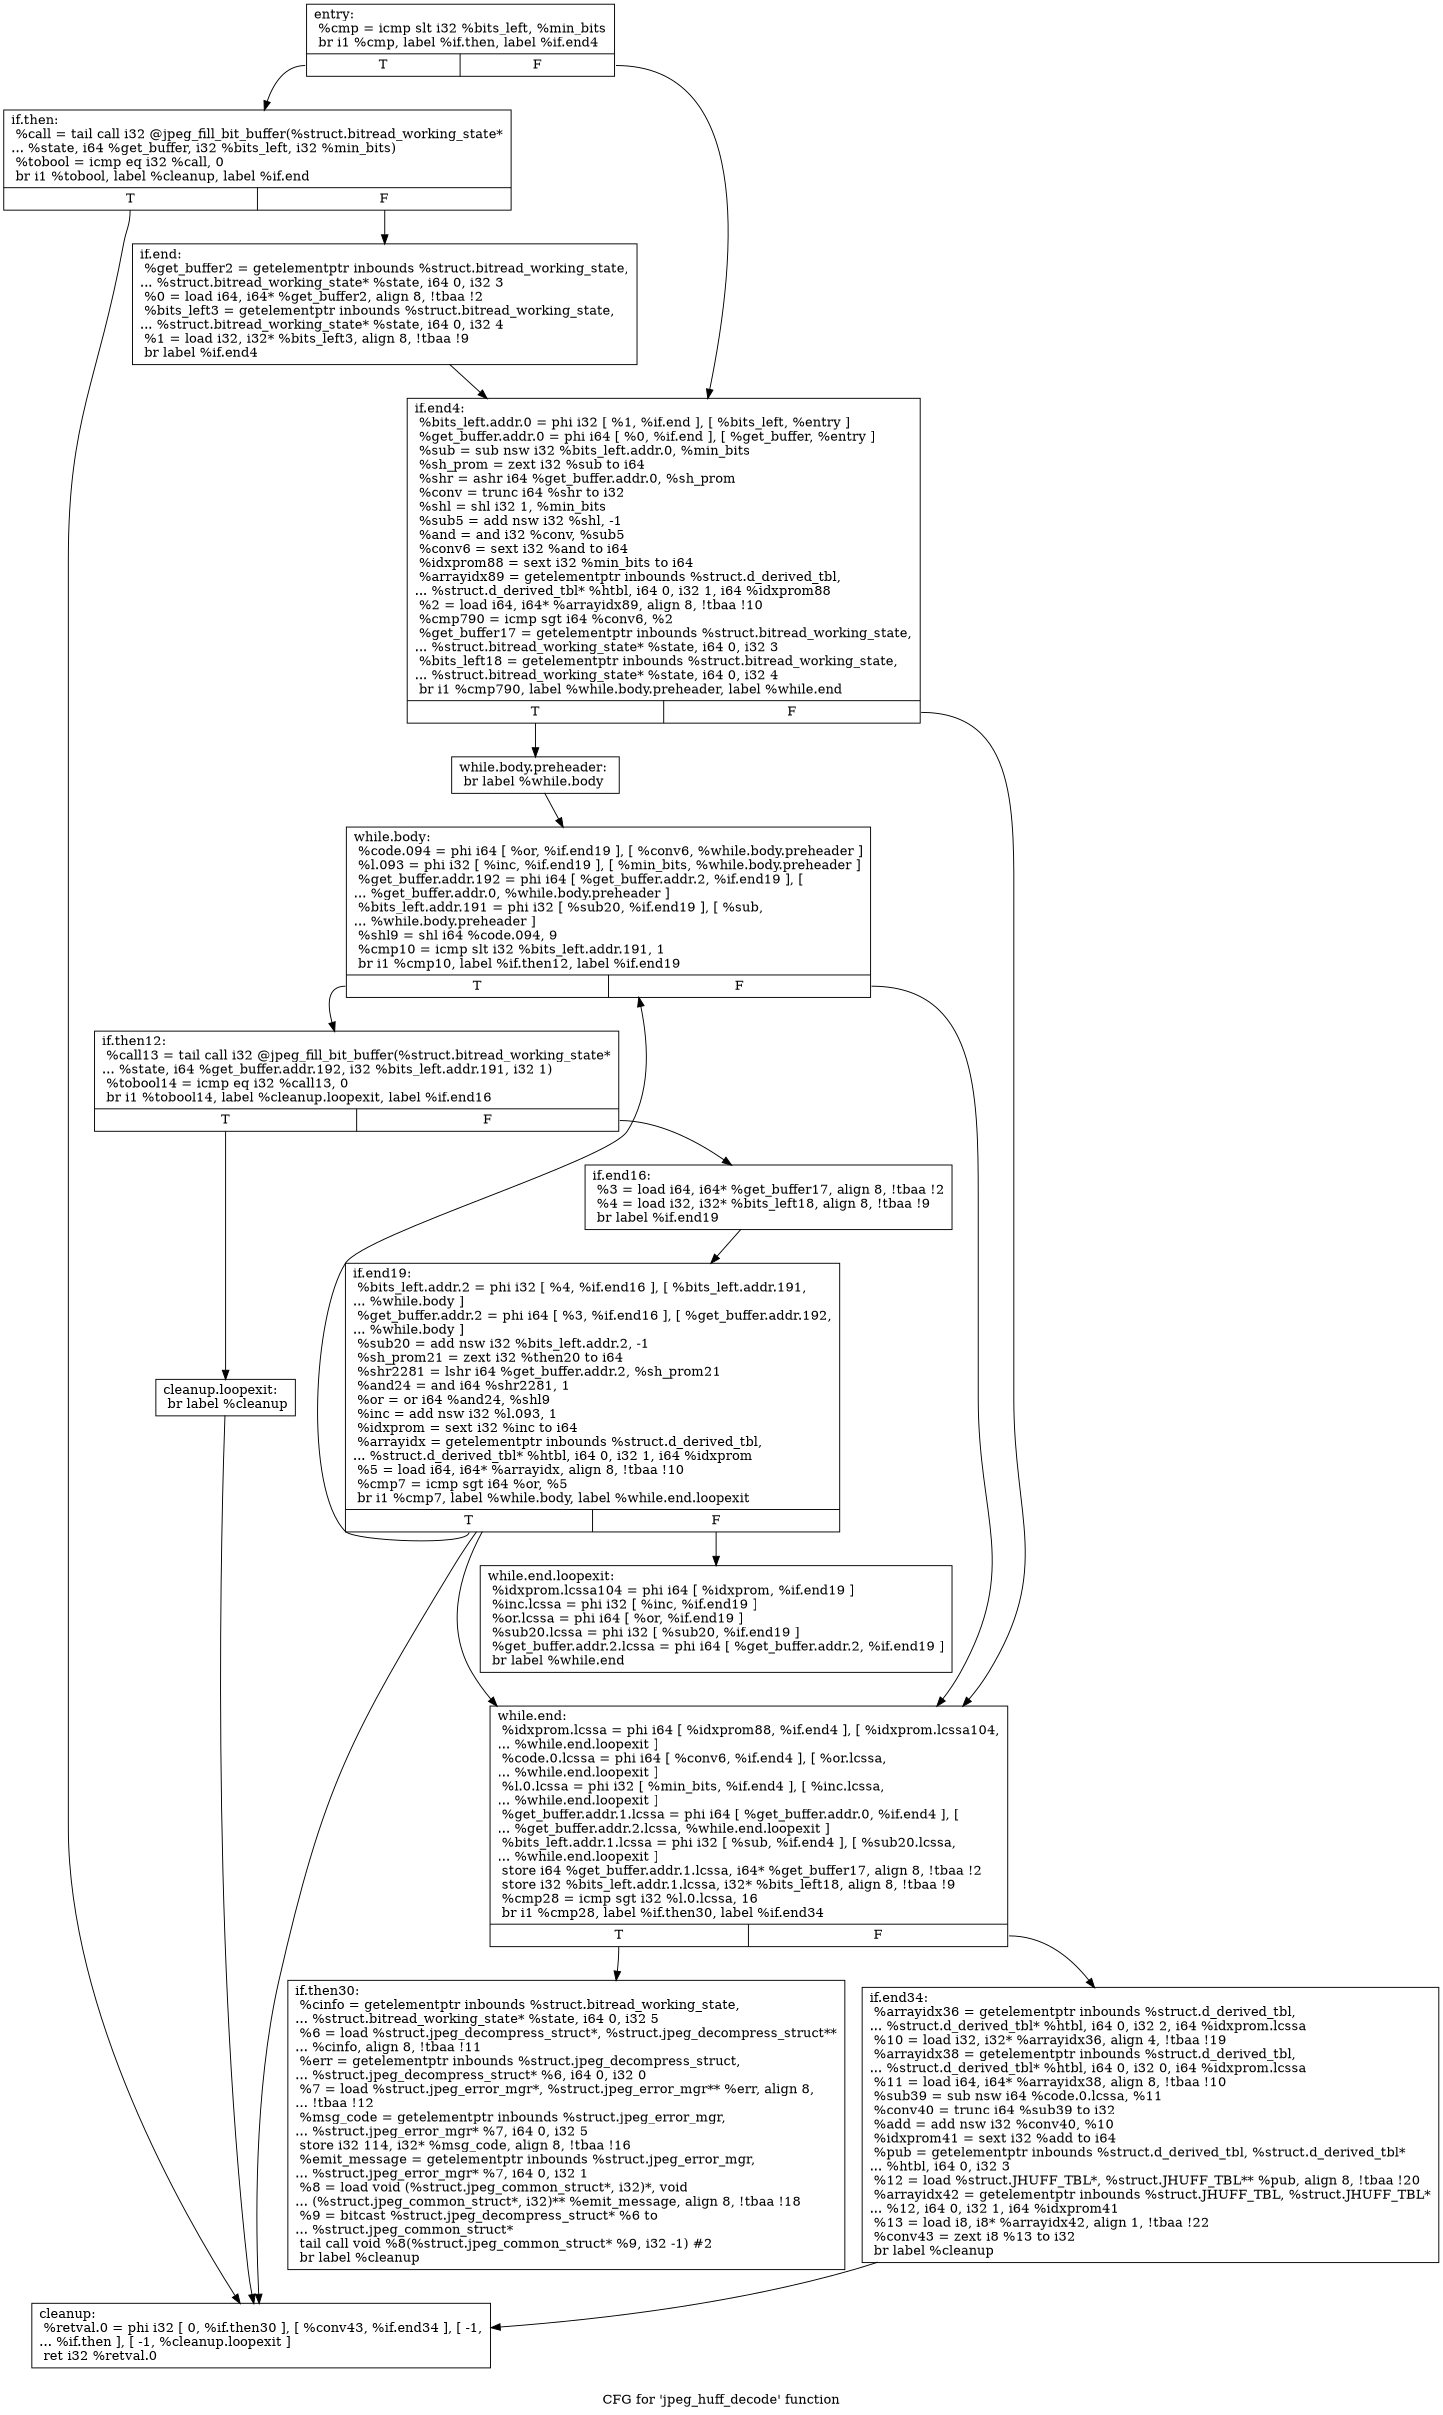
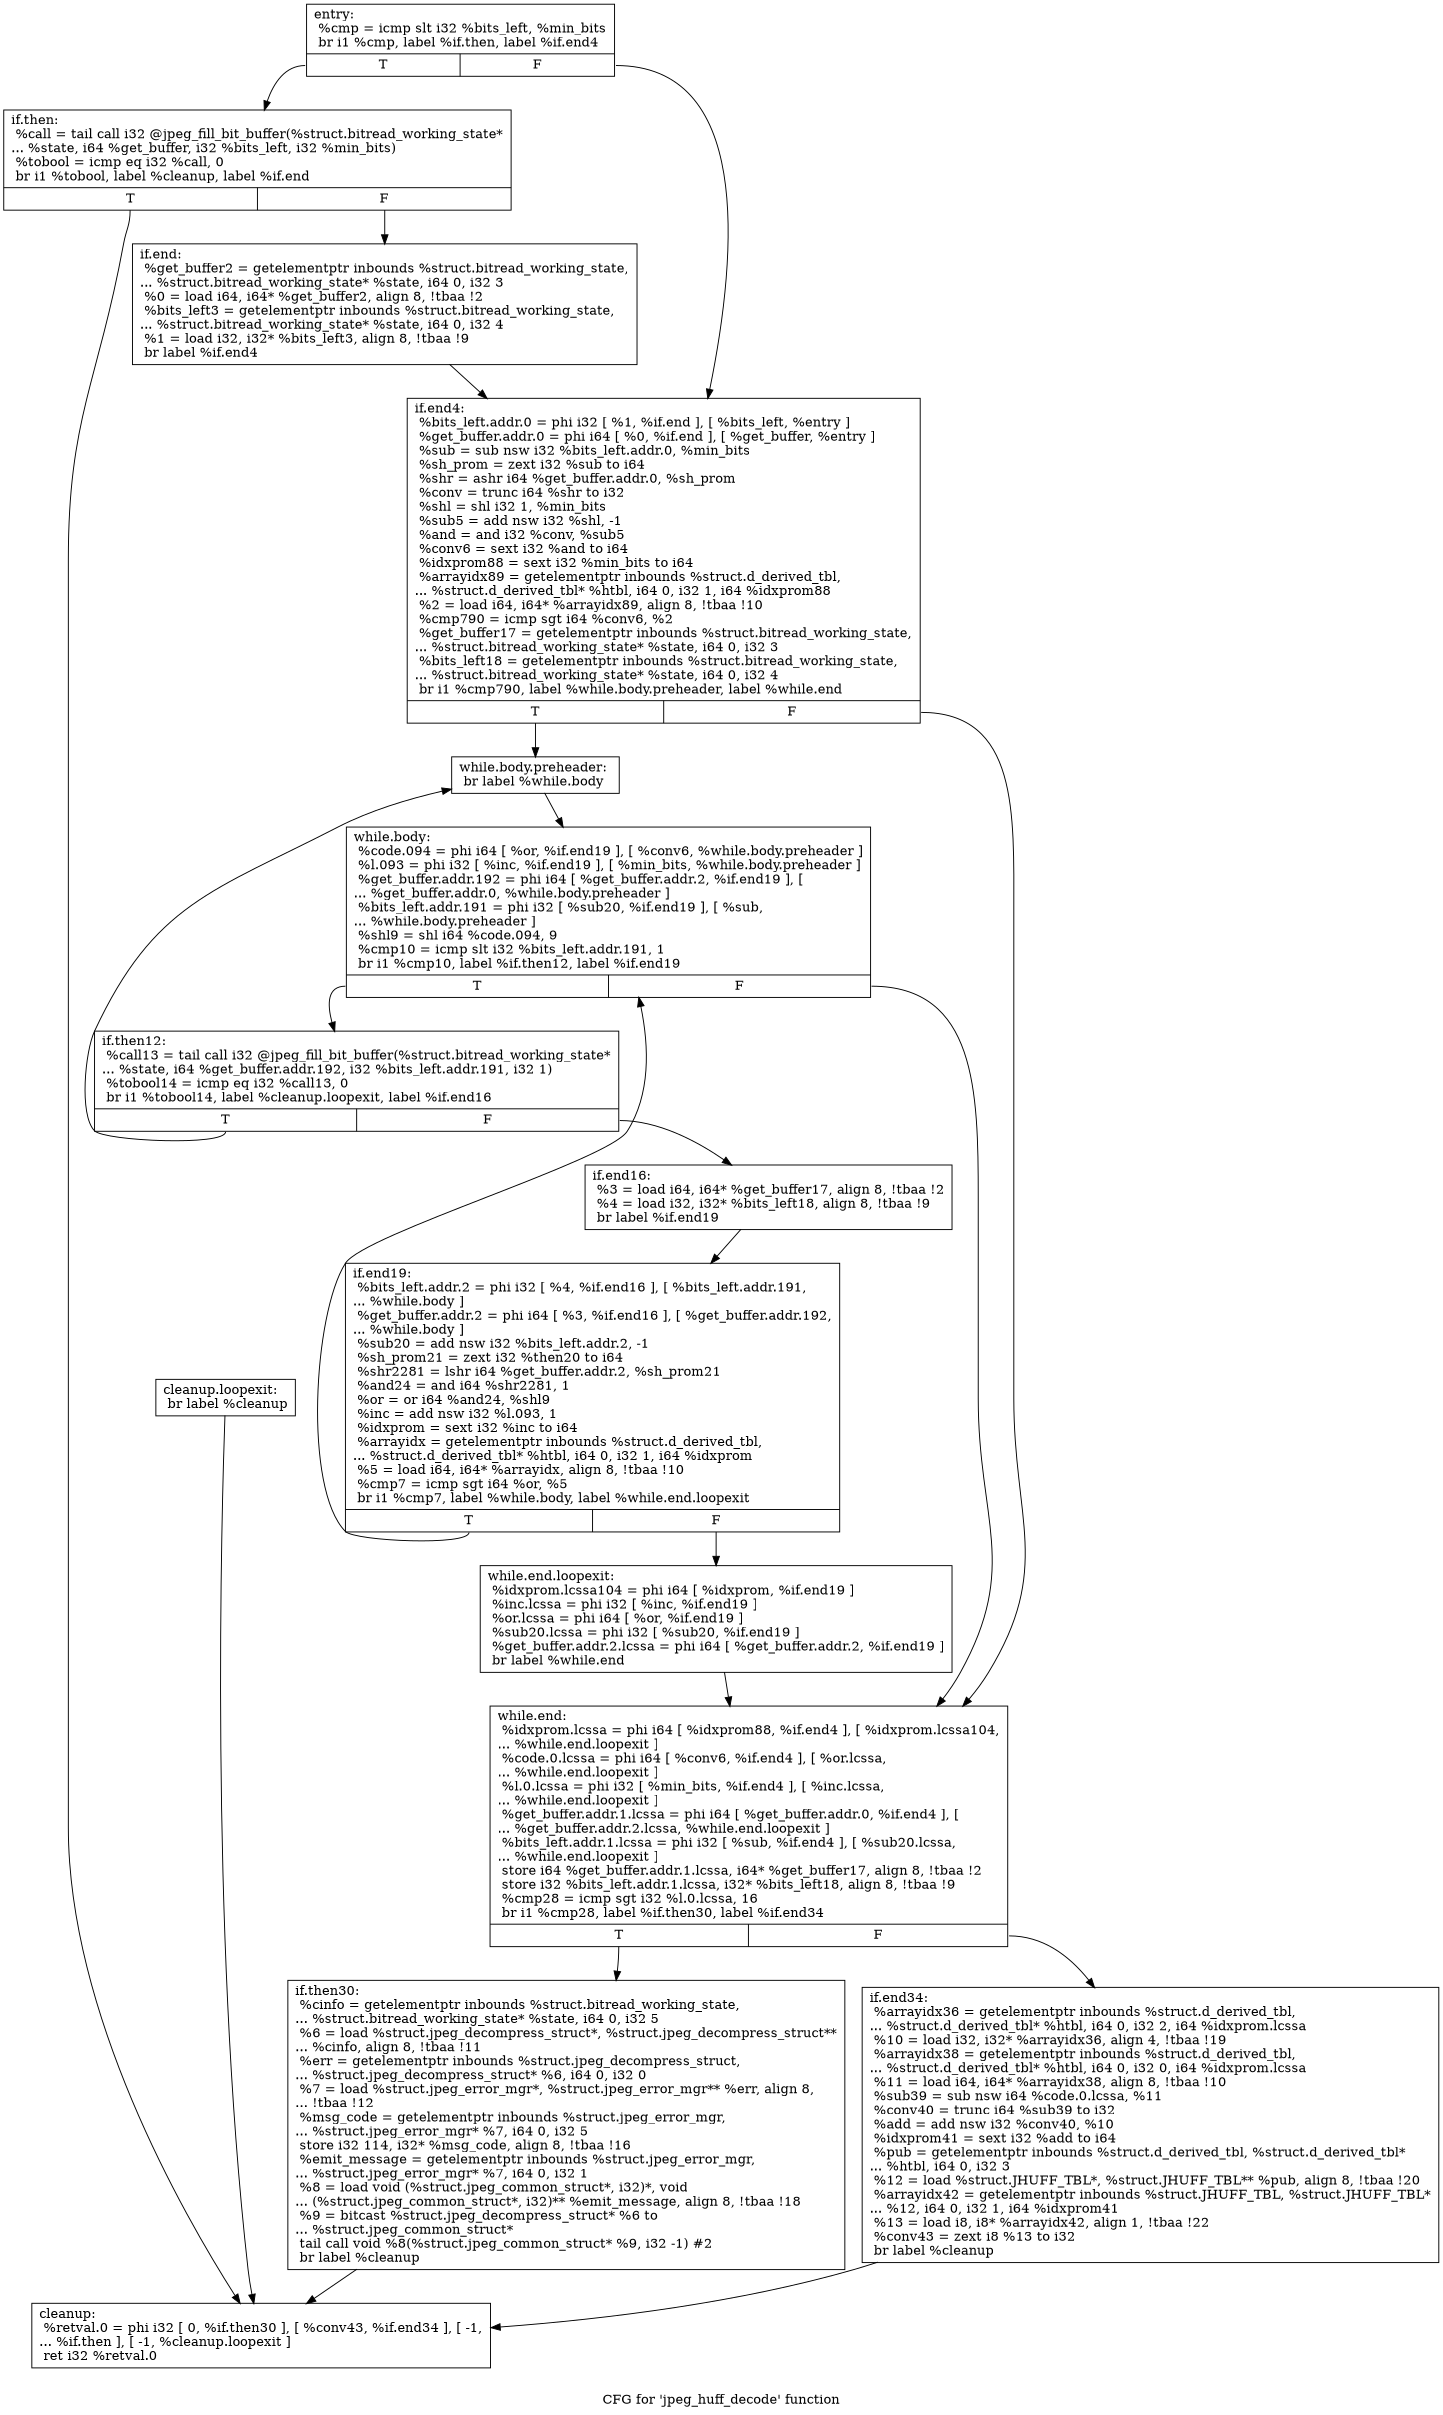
edge "if.then12:" -> "cleanup.loopexit:": now "if.then12:" -> "while.body.preheader:"
edge "if.end19:" -> "while.end:": now "while.end.loopexit:" -> "while.end:"
edge "if.end19:" -> "cleanup:": now "if.then30:" -> "cleanup:"
